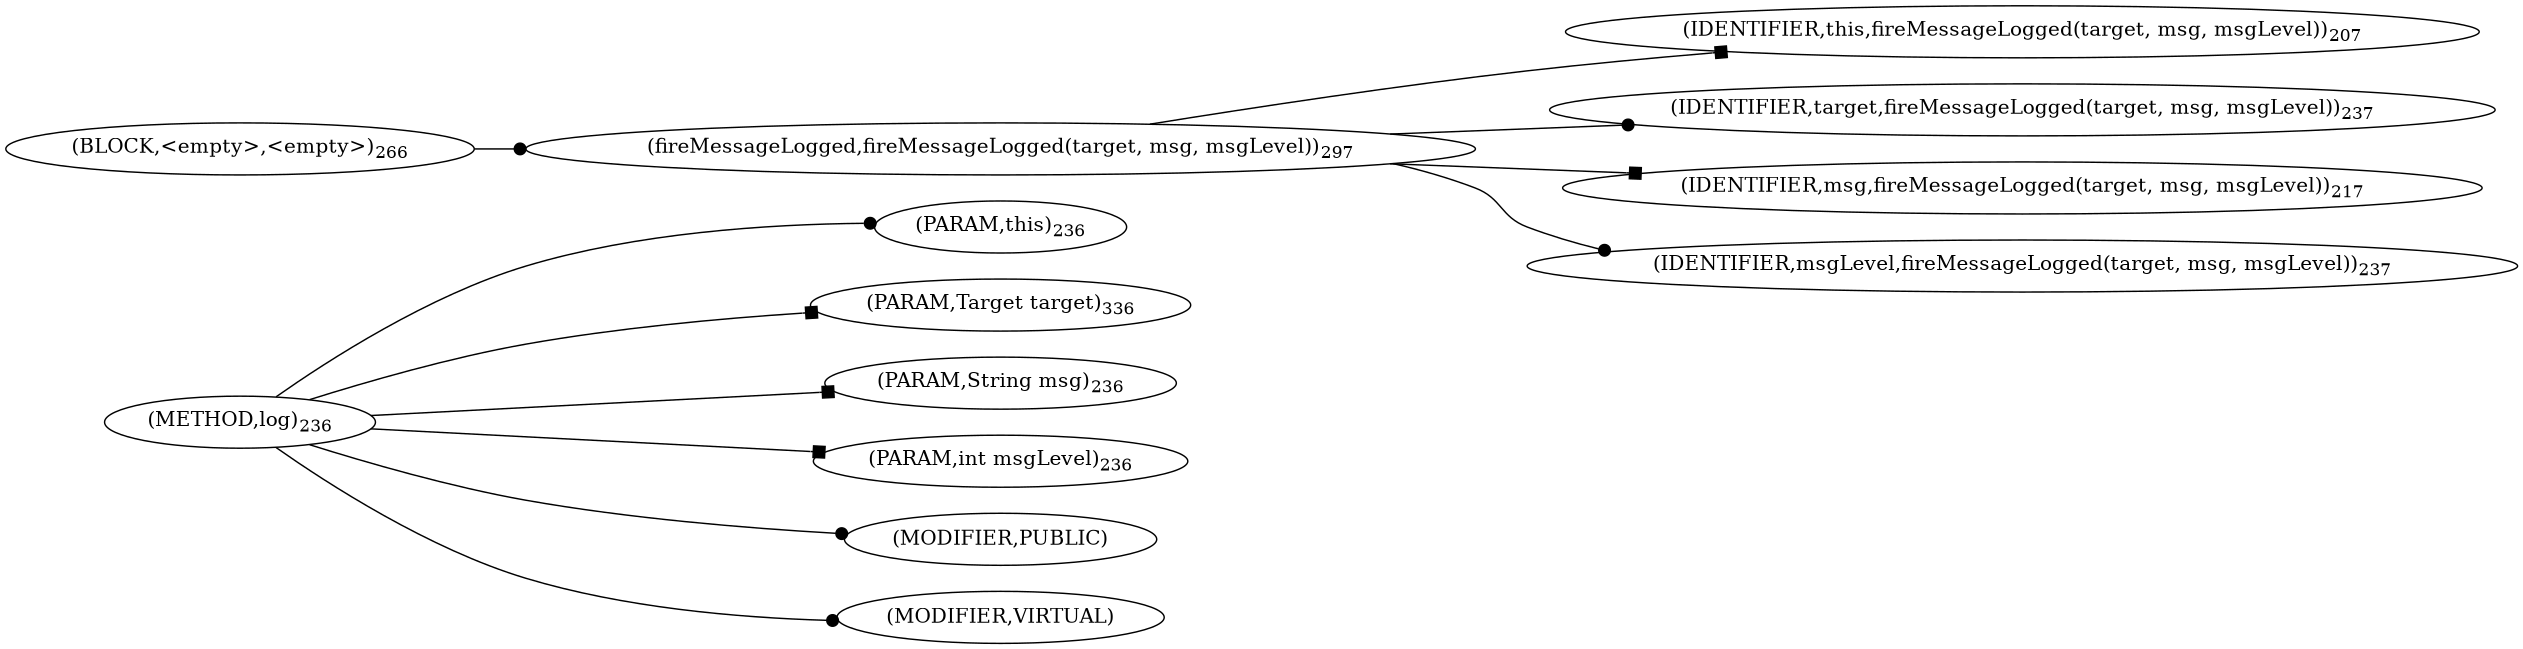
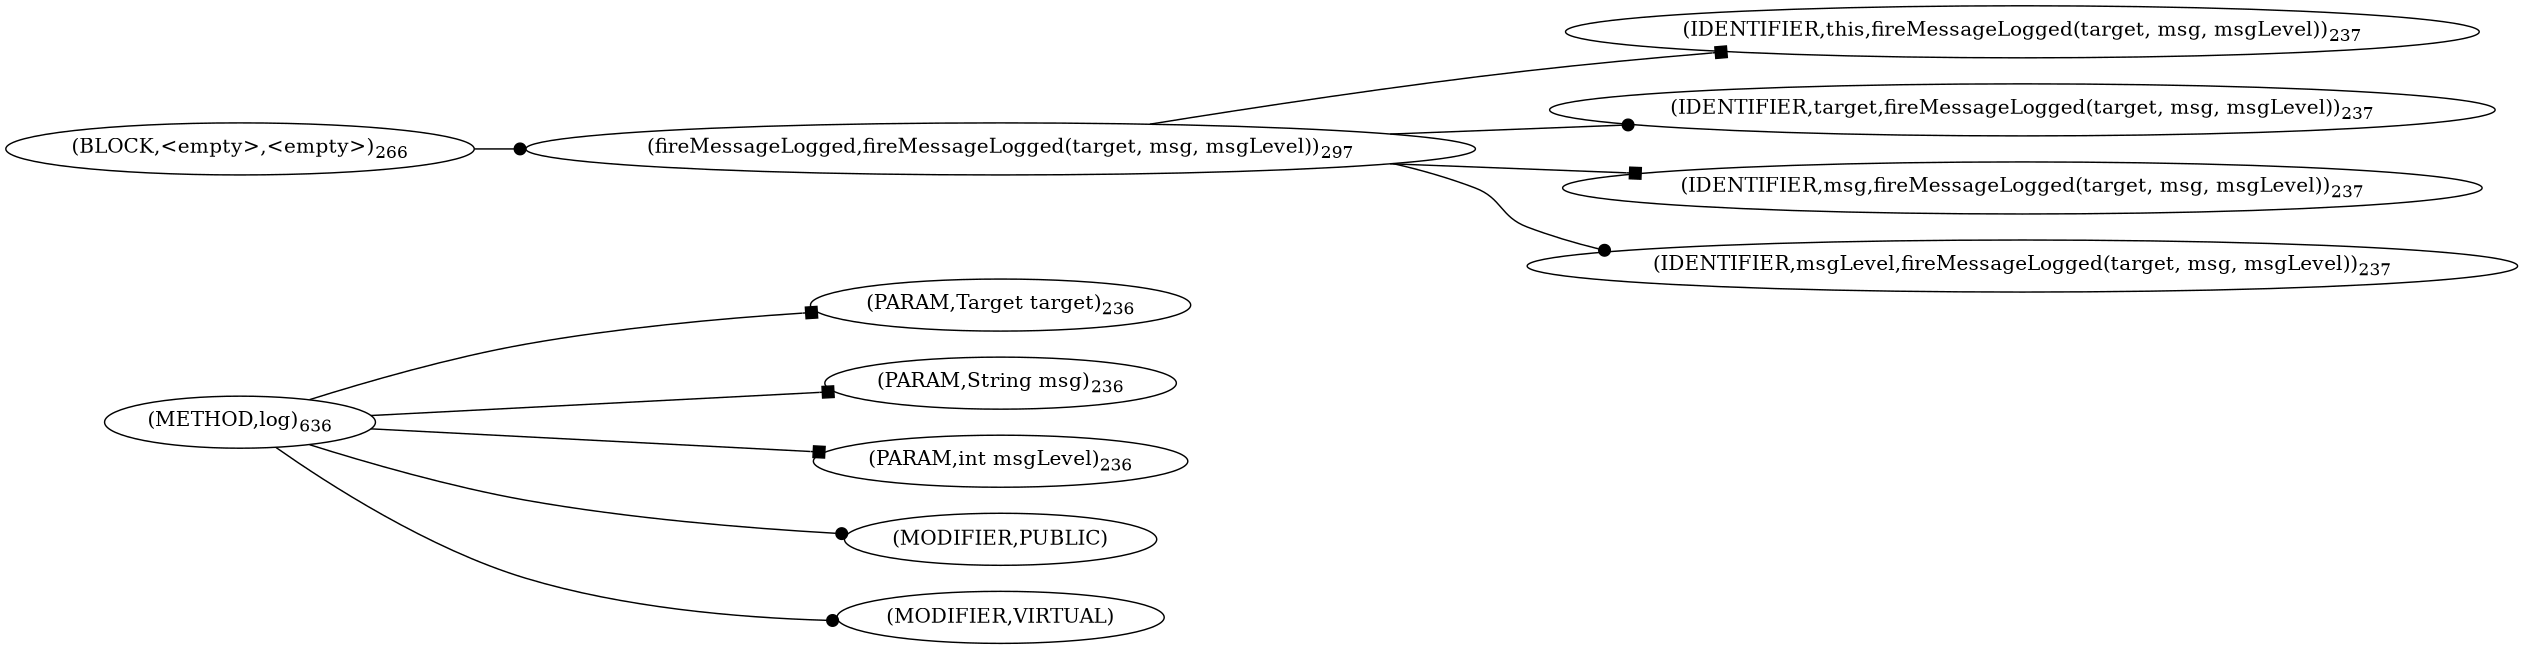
node "(IDENTIFIER,this,fireMessageLogged(target, msg, msgLevel))": text "207" -> "237"
node "(IDENTIFIER,msg,fireMessageLogged(target, msg, msgLevel))": text "217" -> "237"
node "(PARAM,this)": removed
node "(PARAM,Target target)": text "336" -> "236"
node "(METHOD,log)": text "236" -> "636"
